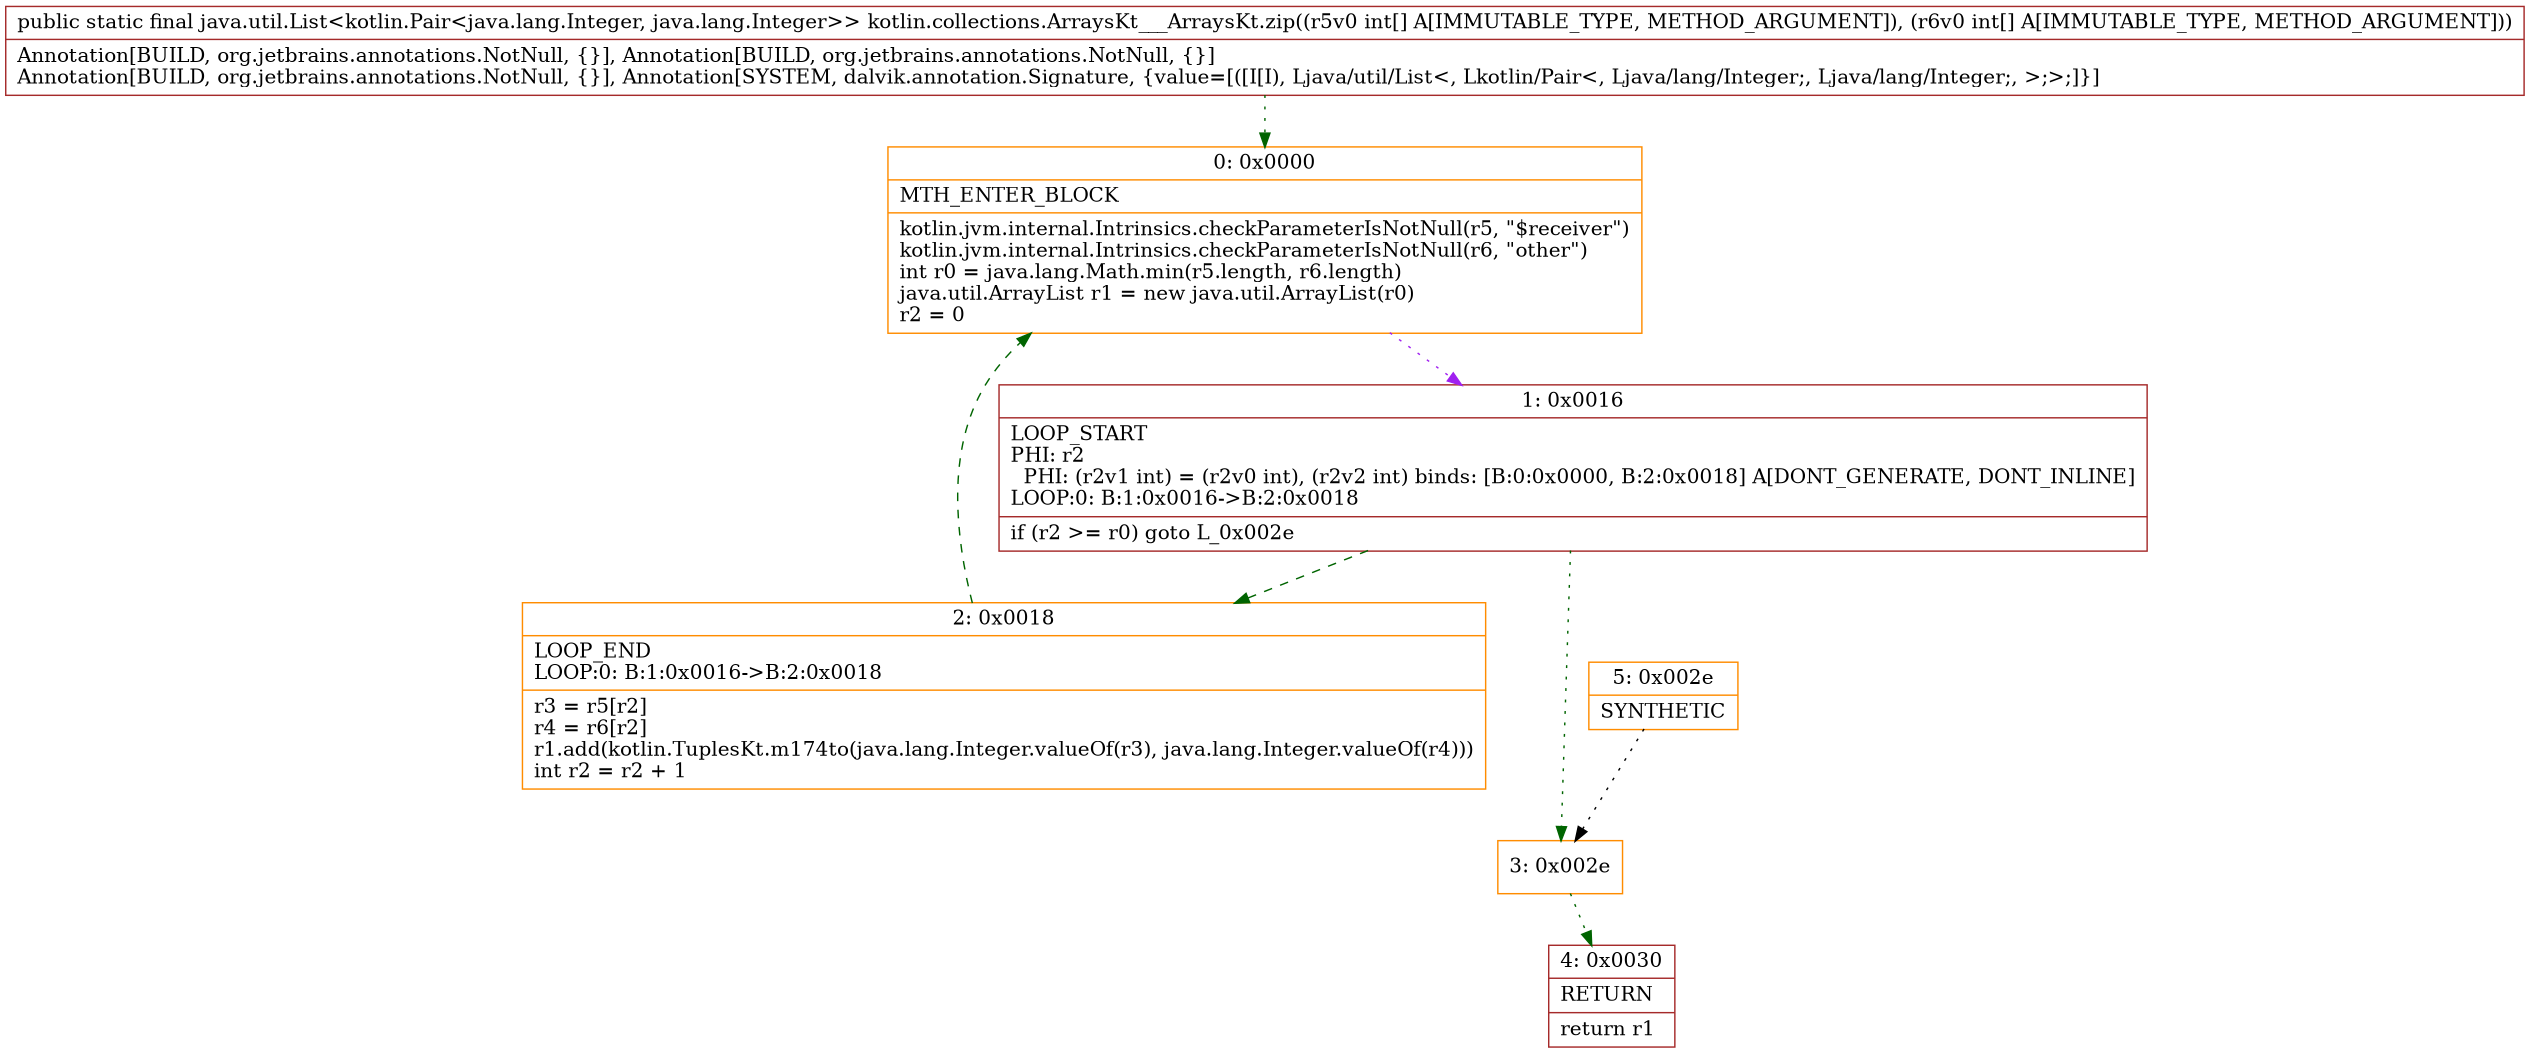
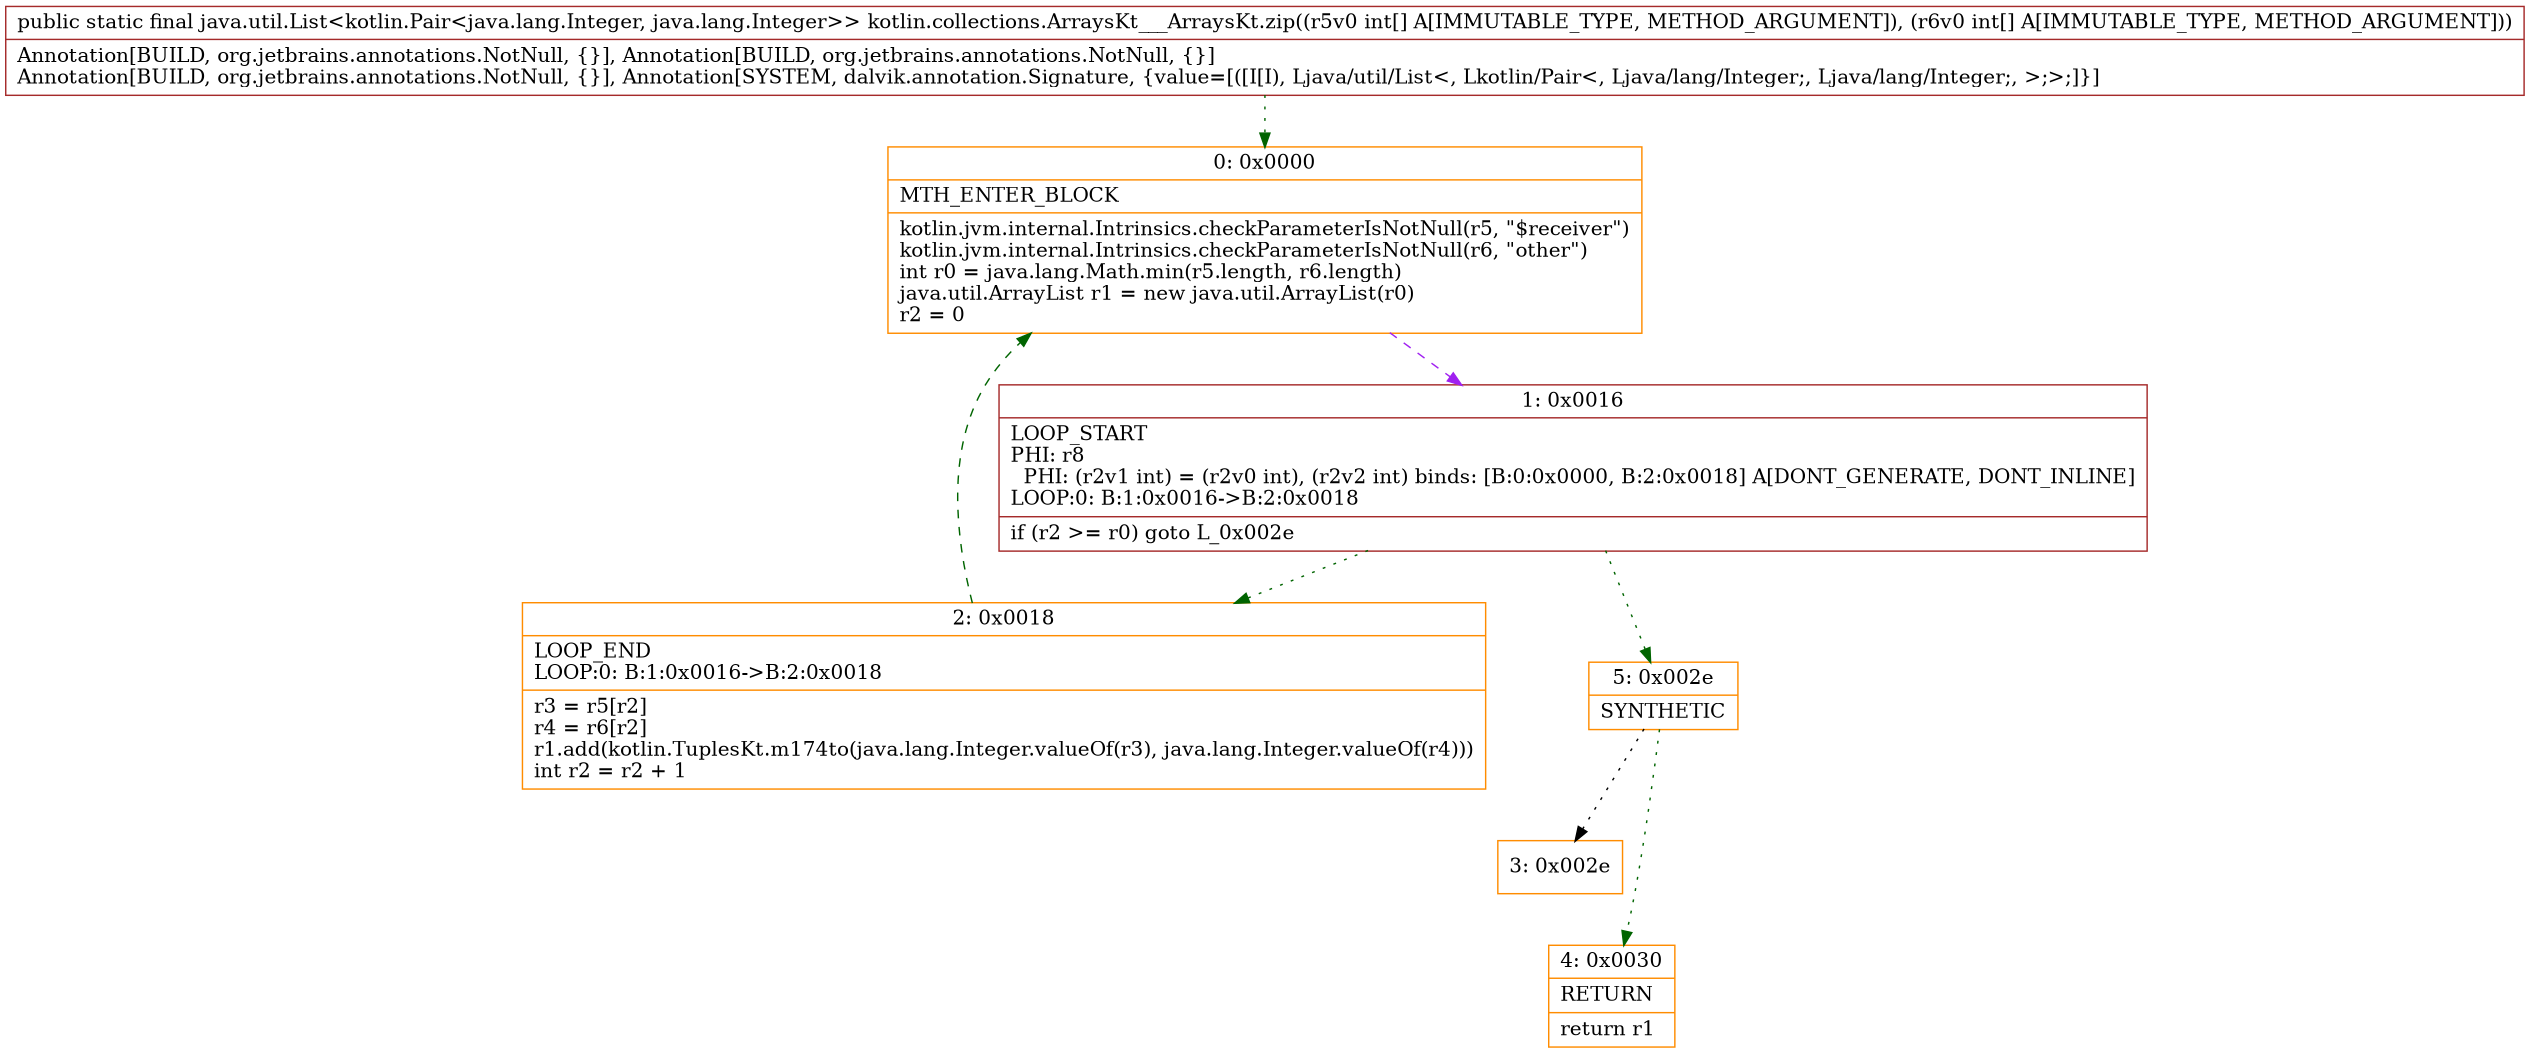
edge "0: 0x0000" -> "1: 0x0016": style dotted -> dashed
node "1: 0x0016": text "PHI: r2" -> "PHI: r8"
edge "1: 0x0016" -> "2: 0x0018": style dashed -> dotted
edge "1: 0x0016" -> "3: 0x002e": now "1: 0x0016" -> "5: 0x002e"
edge "3: 0x002e" -> "4: 0x0030": now "5: 0x002e" -> "4: 0x0030"
node "4: 0x0030": color brown -> darkorange
